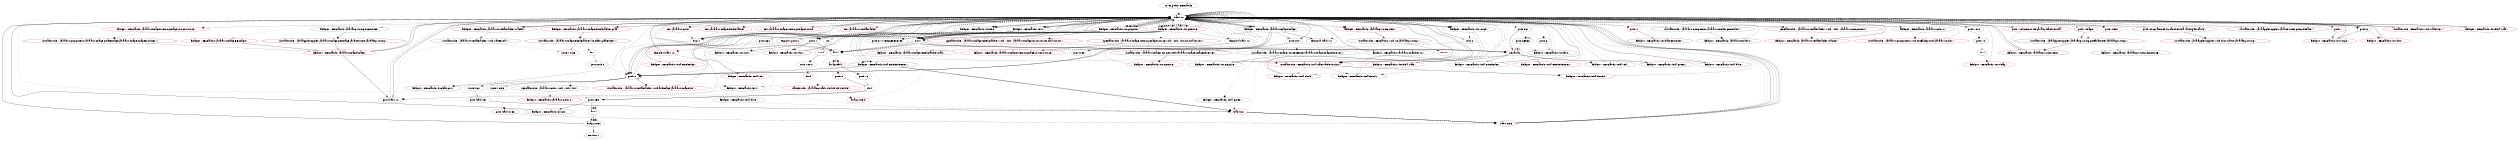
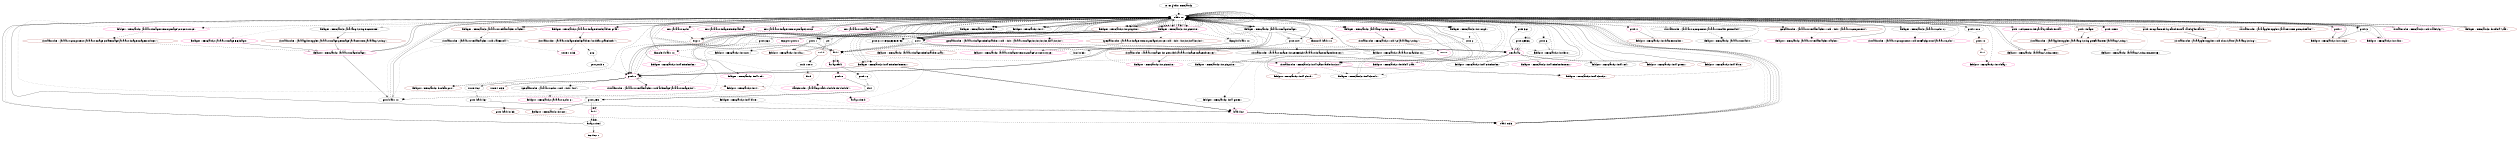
node "fero": label "fero" -> "pop"
